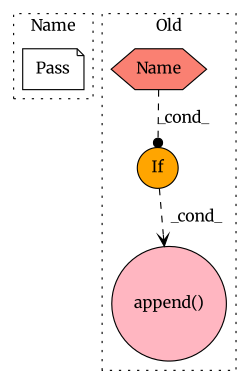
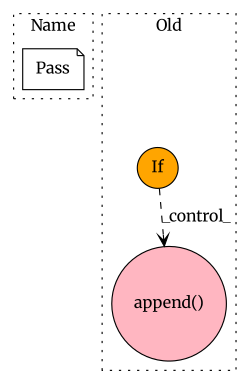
node "Name": removed
edge "If" -> "append()": label "_cond_" -> "_control_"
